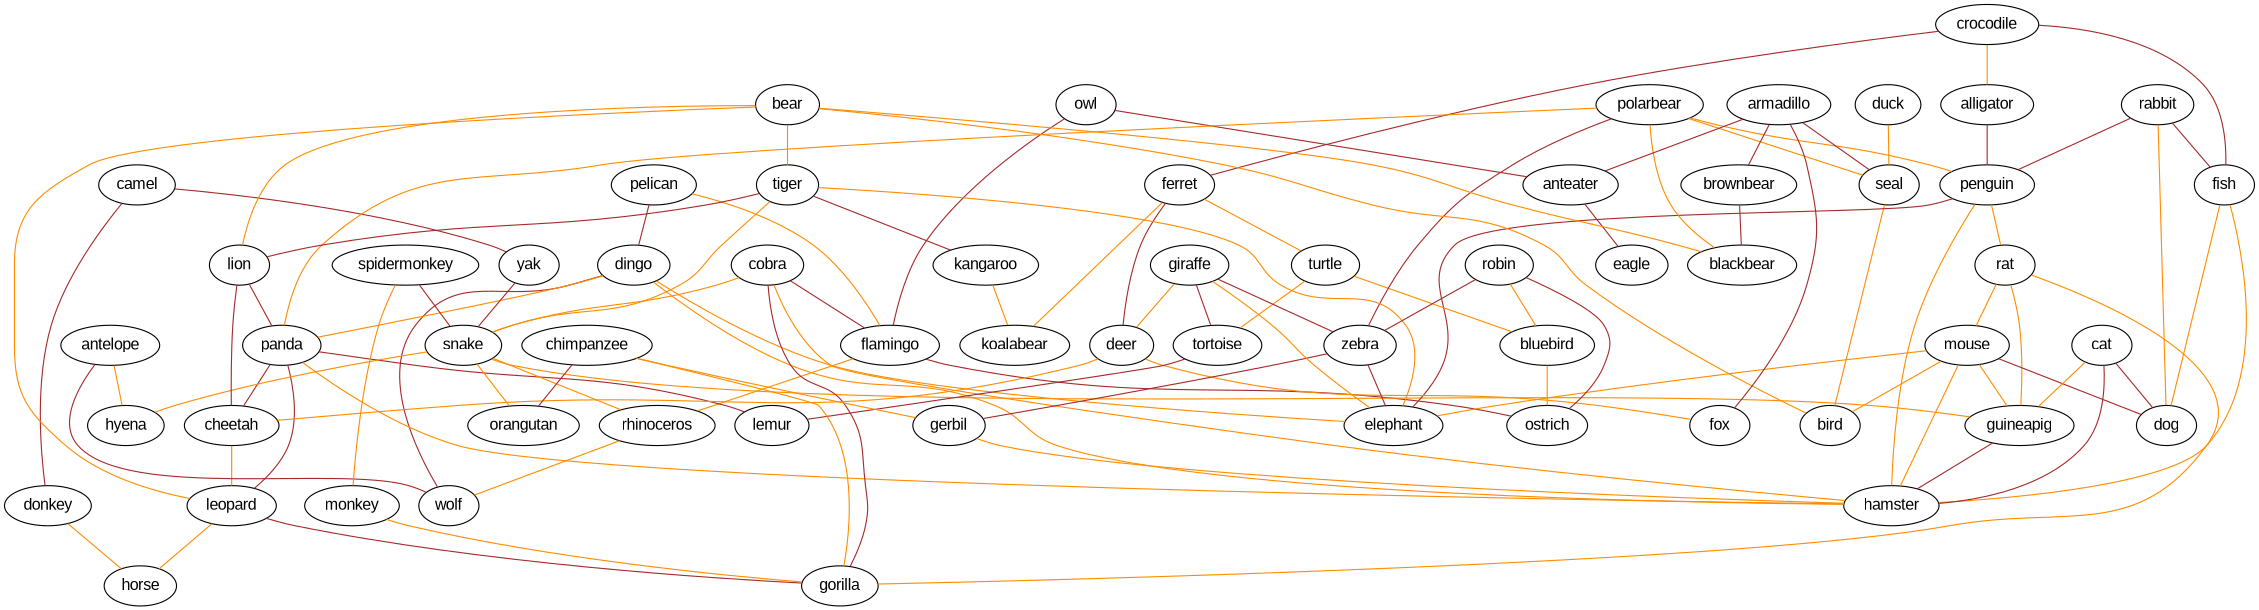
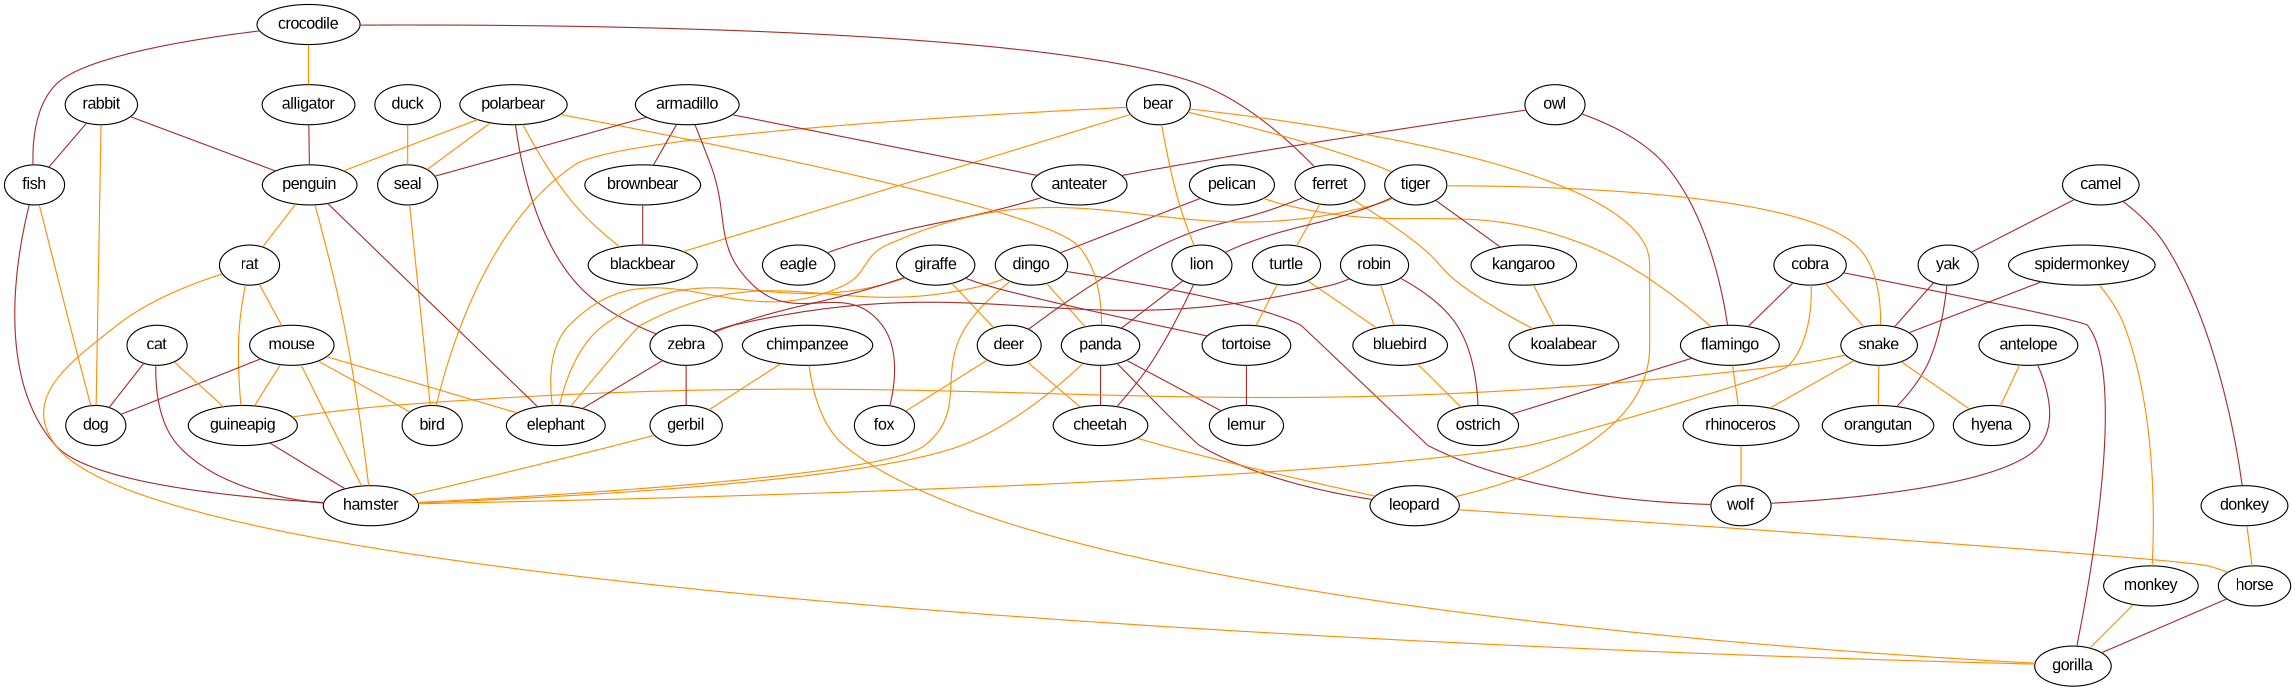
edge "chimpanzee" -- "orangutan": now "yak" -- "orangutan"
edge "fish" -- "hamster": color darkorange -> brown
edge "leopard" -- "gorilla": now "horse" -- "gorilla"
